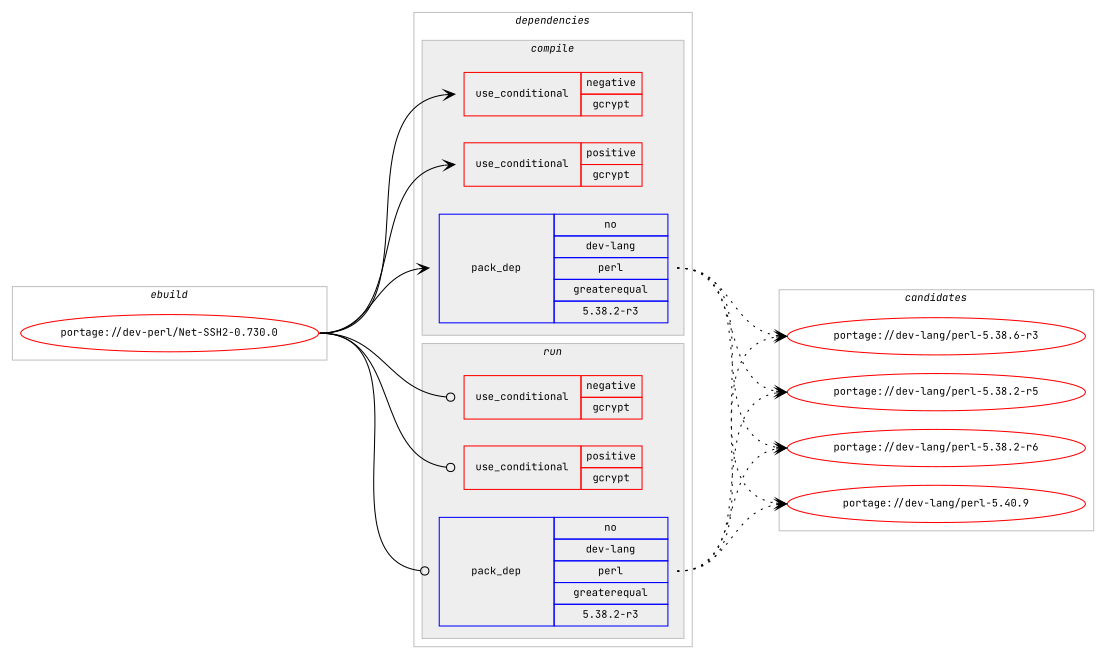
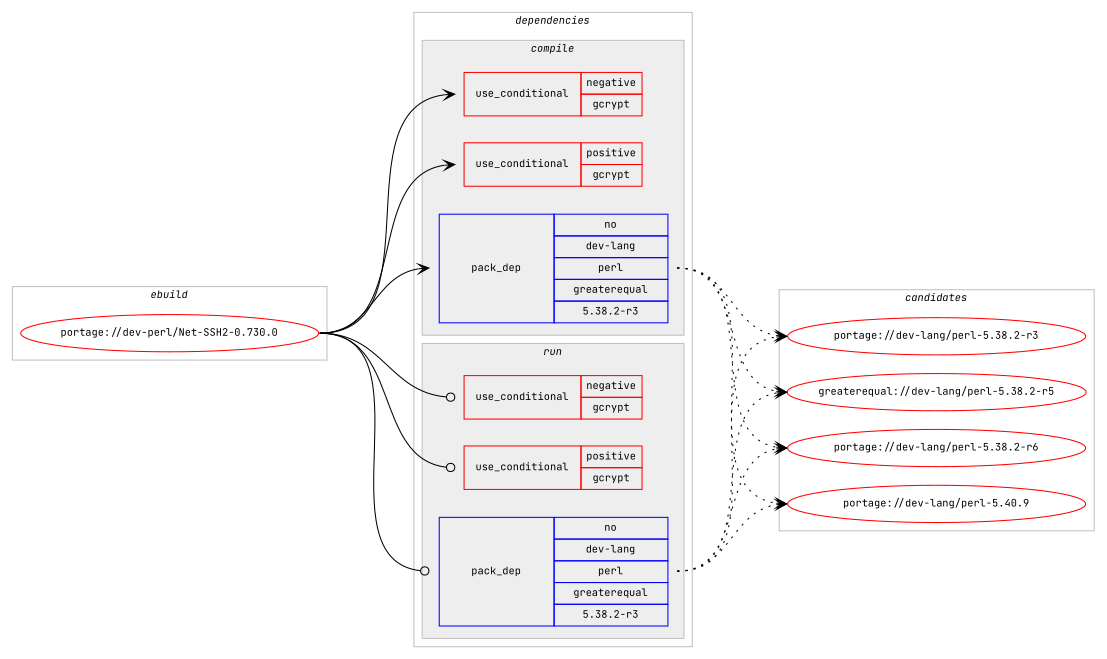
node "portage://dev-lang/perl-5.38.6-r3": label "portage://dev-lang/perl-5.38.6-r3" -> "portage://dev-lang/perl-5.38.2-r3"
node "portage://dev-lang/perl-5.38.2-r5": label "portage://dev-lang/perl-5.38.2-r5" -> "greaterequal://dev-lang/perl-5.38.2-r5"
